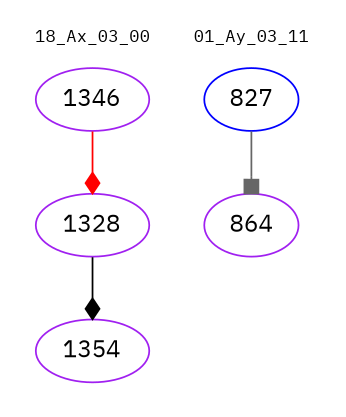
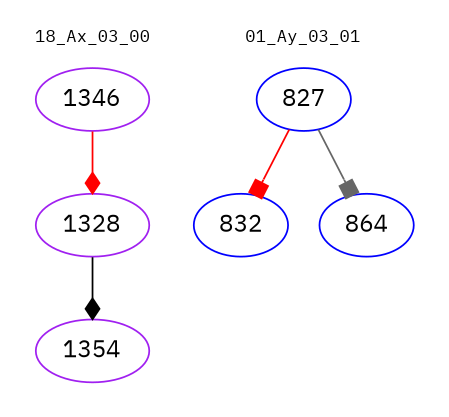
cluster "01_Ay_03_11": label "01_Ay_03_11" -> "01_Ay_03_01"
node "832": added
node "864": color purple -> blue
